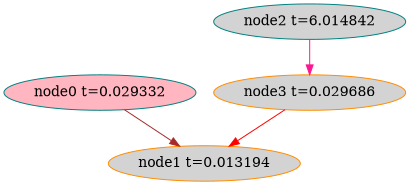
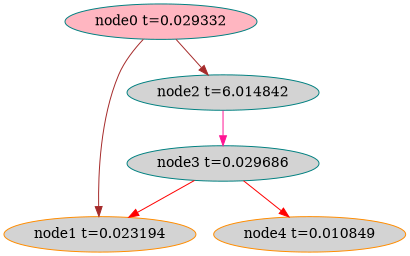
edge "node0 t=0.029332" -> "node2 t=6.014842": added
node "node3 t=0.029686": color darkorange -> teal
node "node1 t=0.013194": label "node1 t=0.013194" -> "node1 t=0.023194"
node "node4 t=0.010849": added
